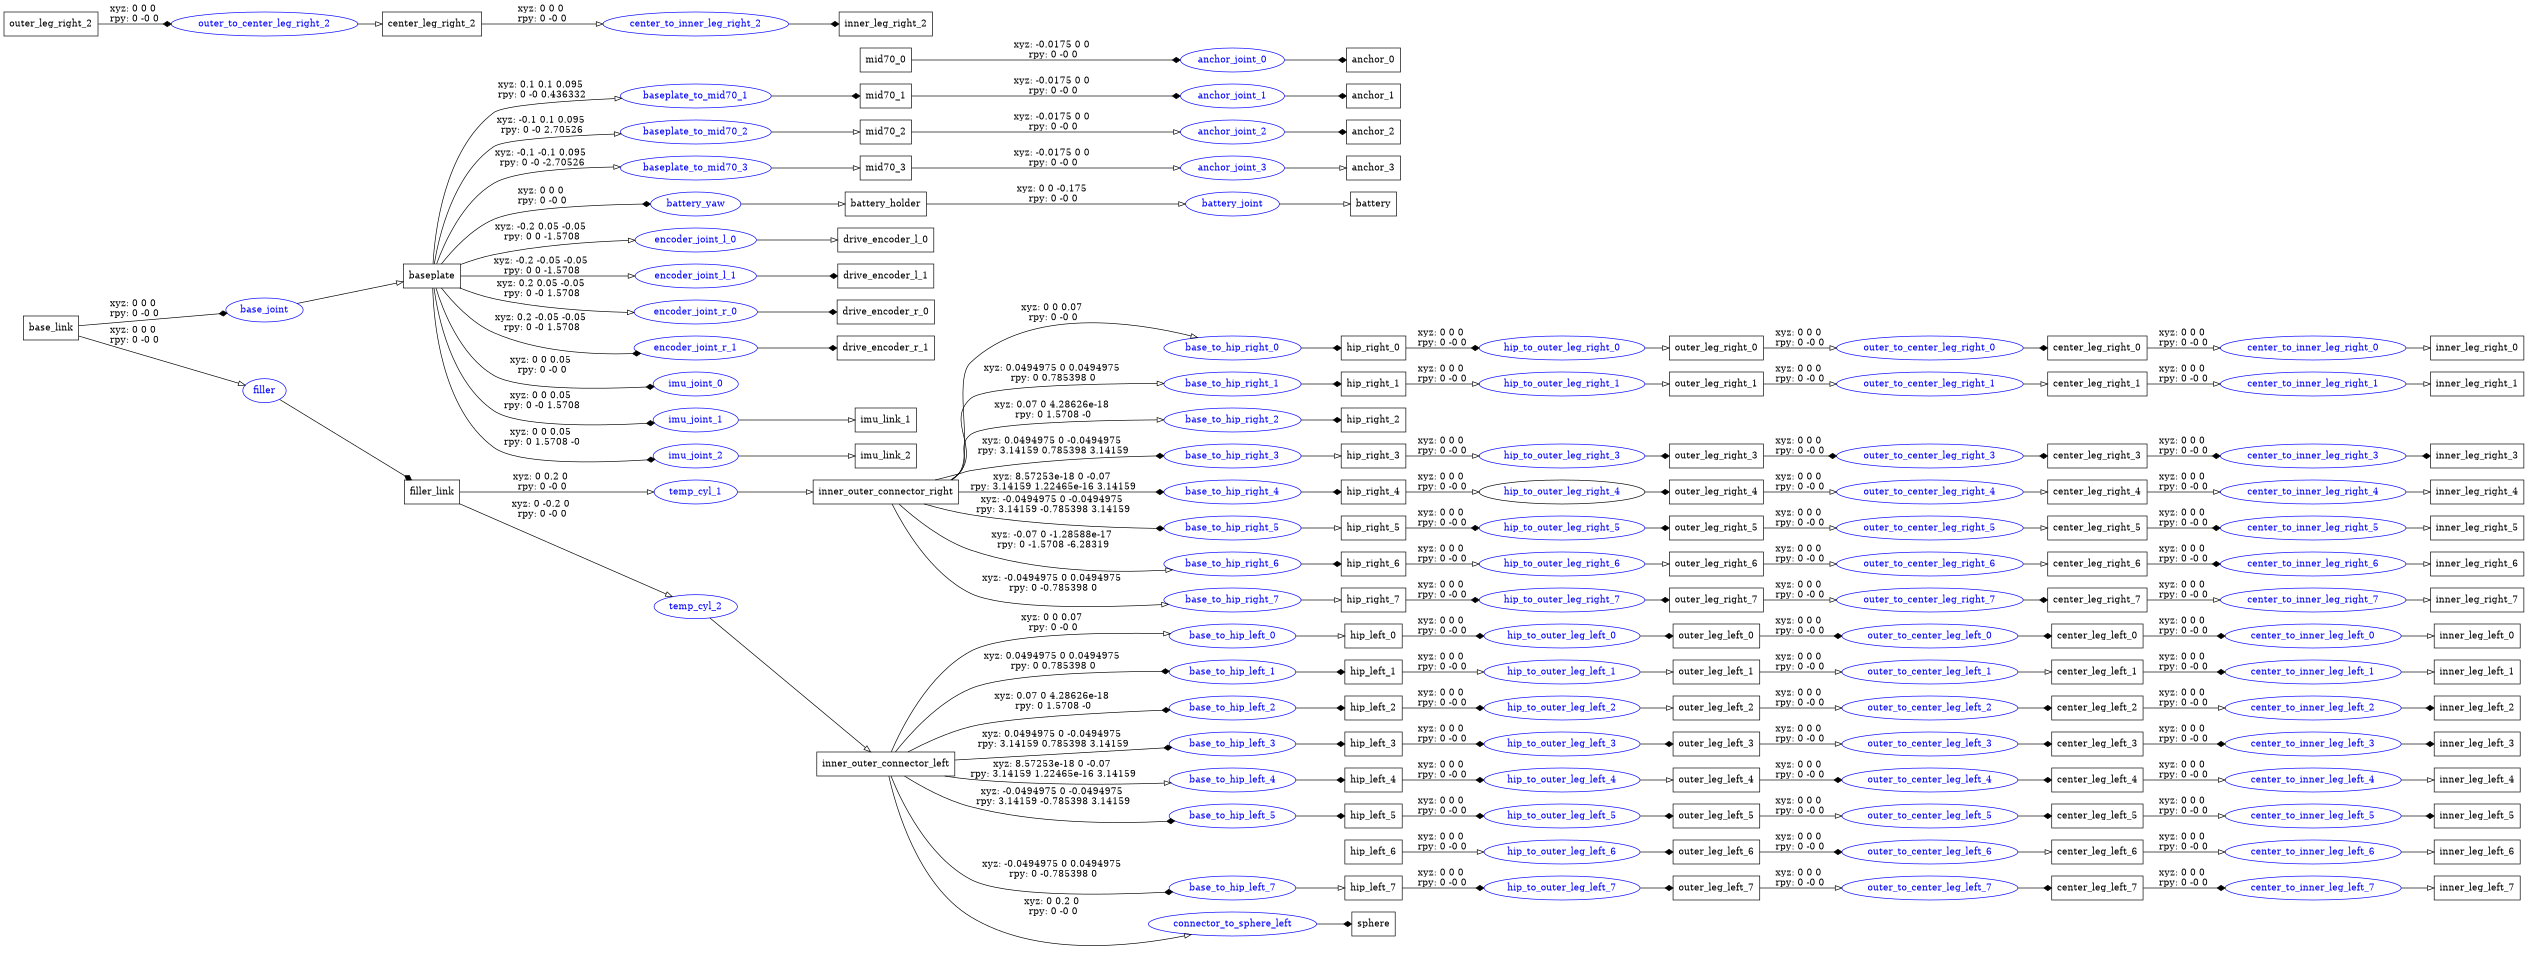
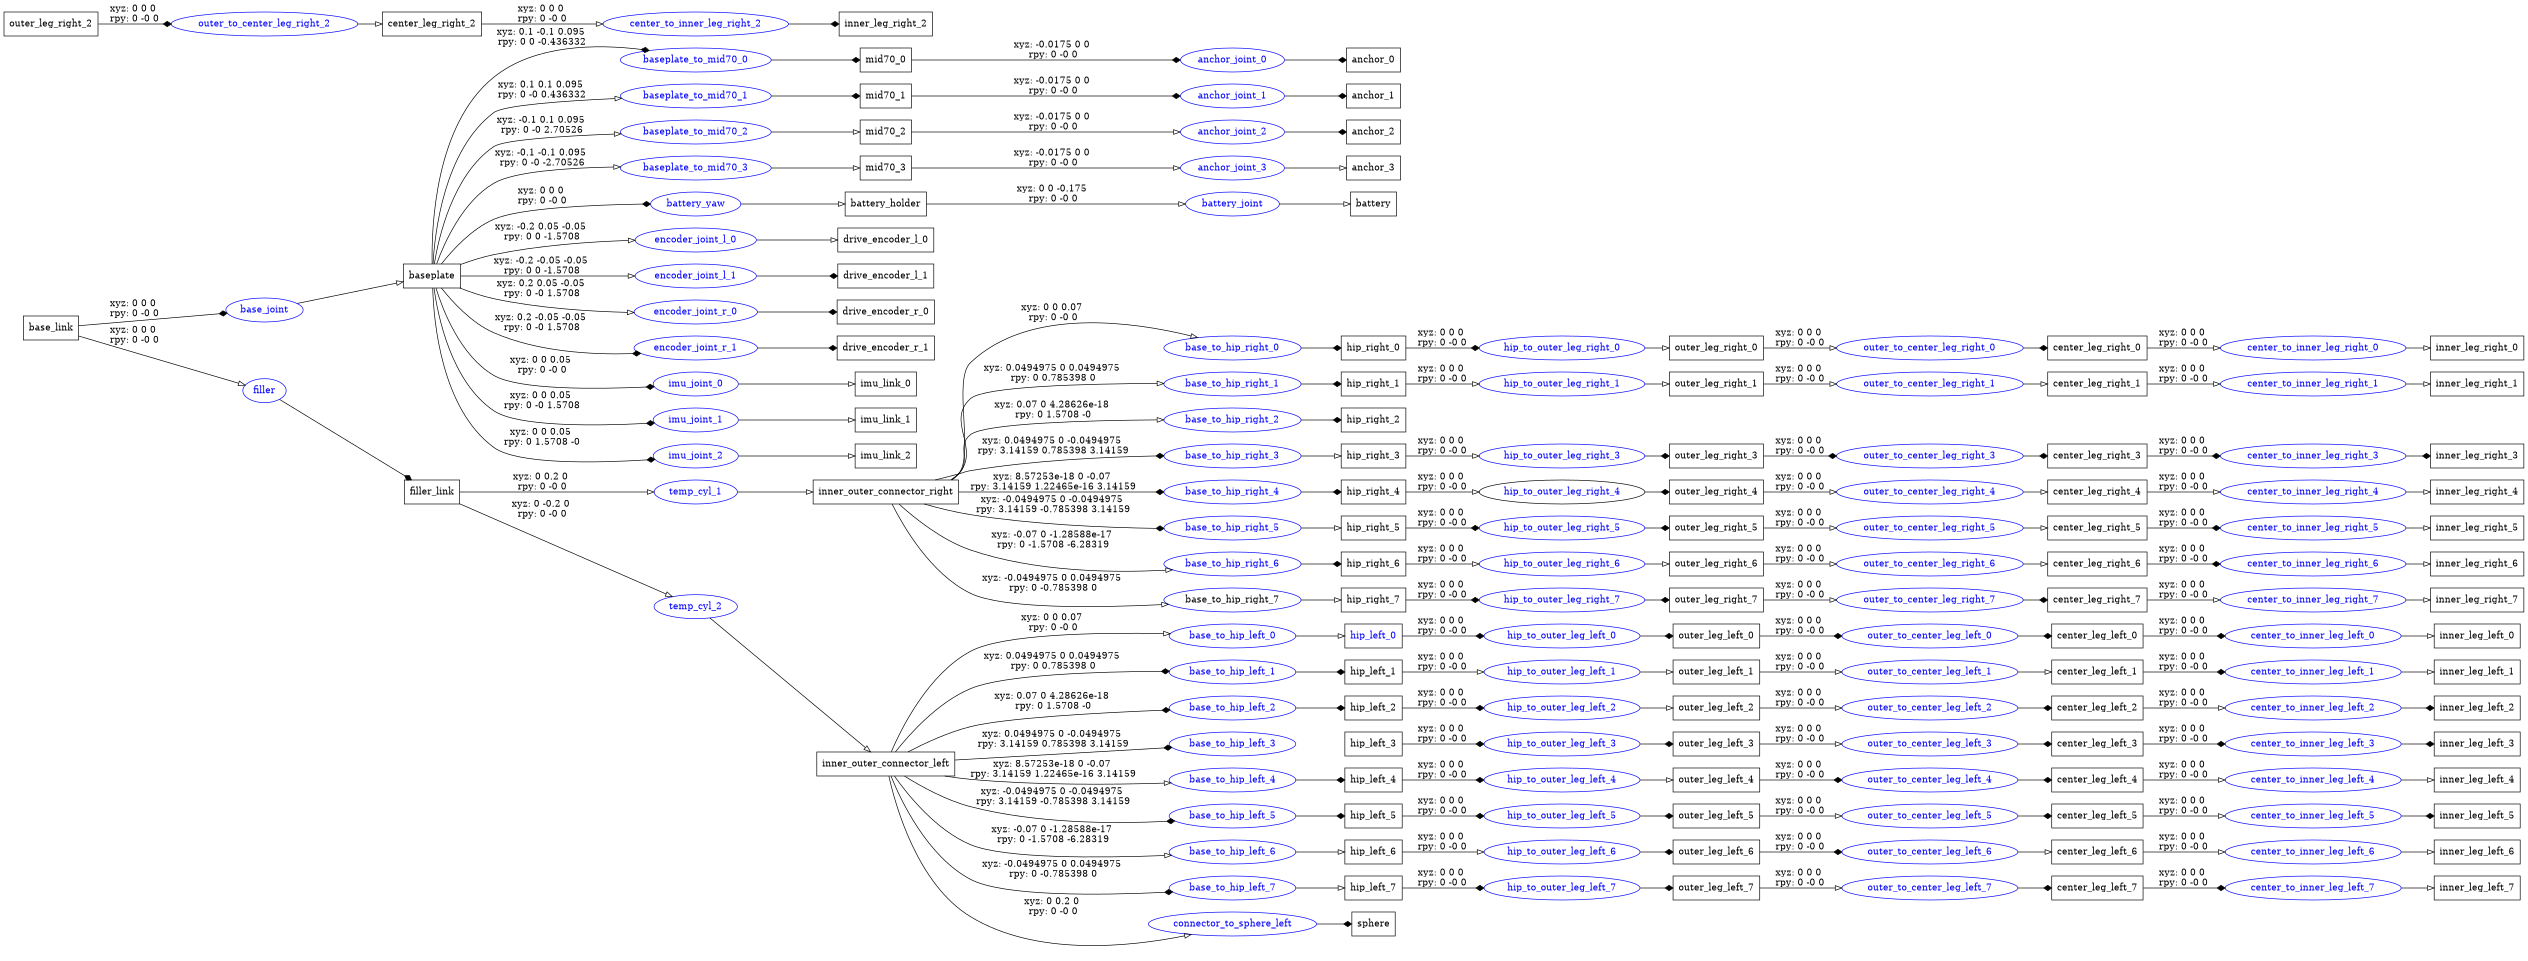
node "baseplate_to_mid70_0": added
node "imu_link_0": added
node "base_to_hip_right_7": fontcolor blue -> black
node "hip_left_0": fontcolor black -> blue
edge "base_to_hip_left_3" -> "hip_left_3": removed
node "base_to_hip_left_6": added
